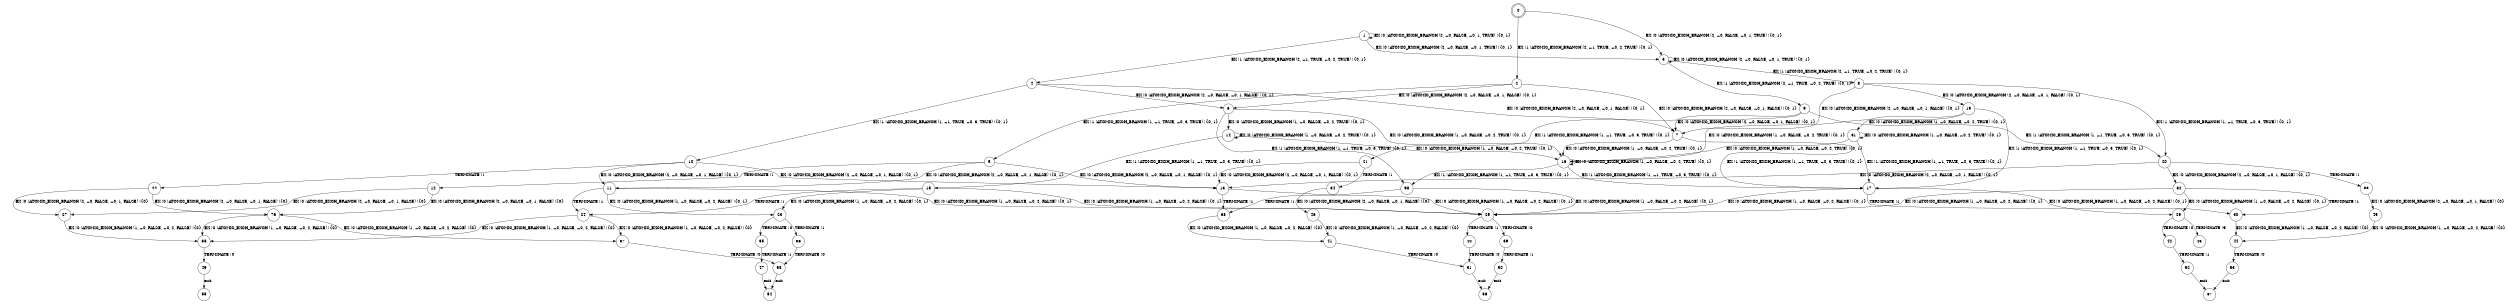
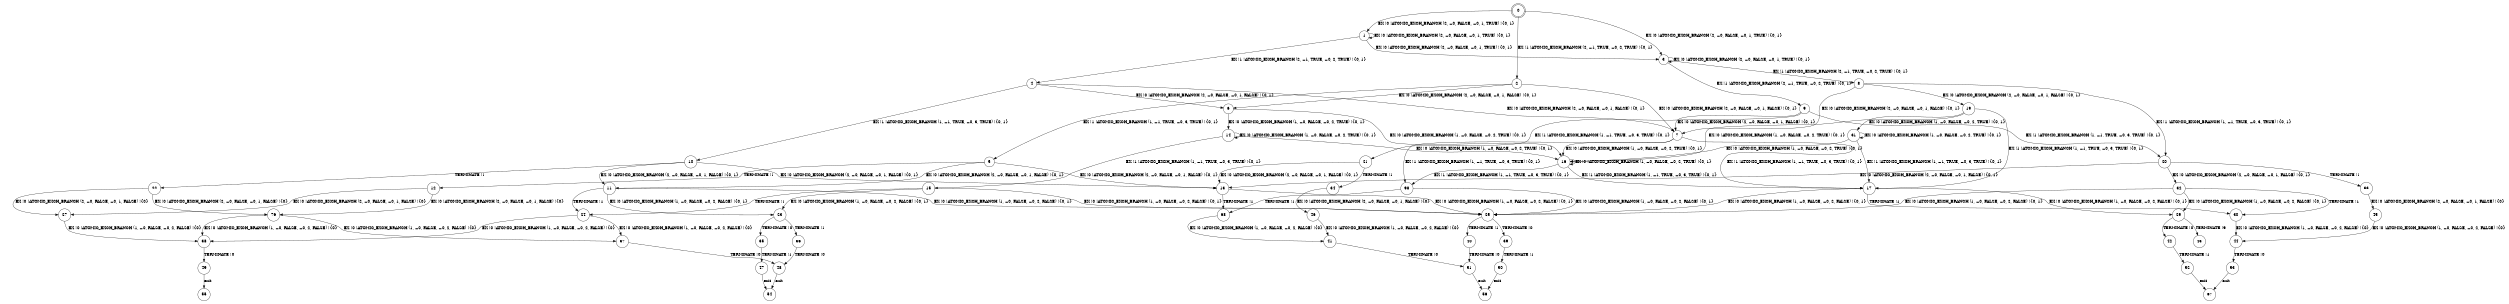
edge "0" -> "1": added, label "EX !0 !ATOMIC_EXCH_BRANCH (2, +0, FALSE, +0, 1, TRUE) !{0, 1}"
edge "6" -> "98": now "7" -> "98"
node "58": label "58" -> "48"
